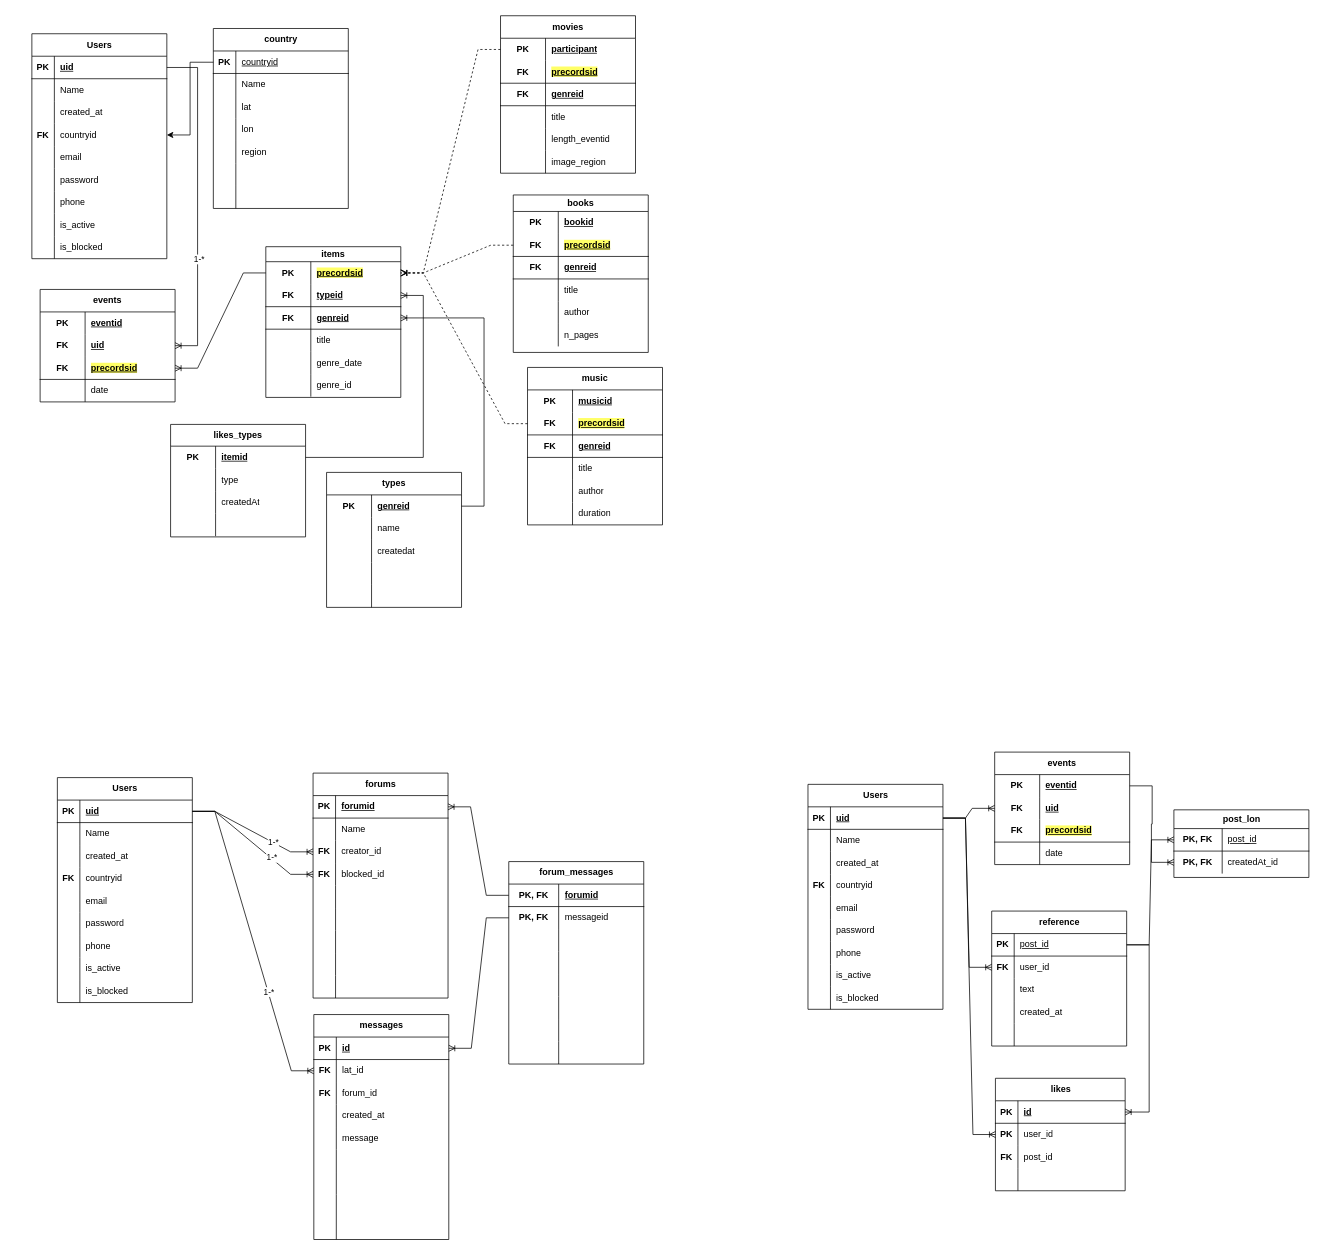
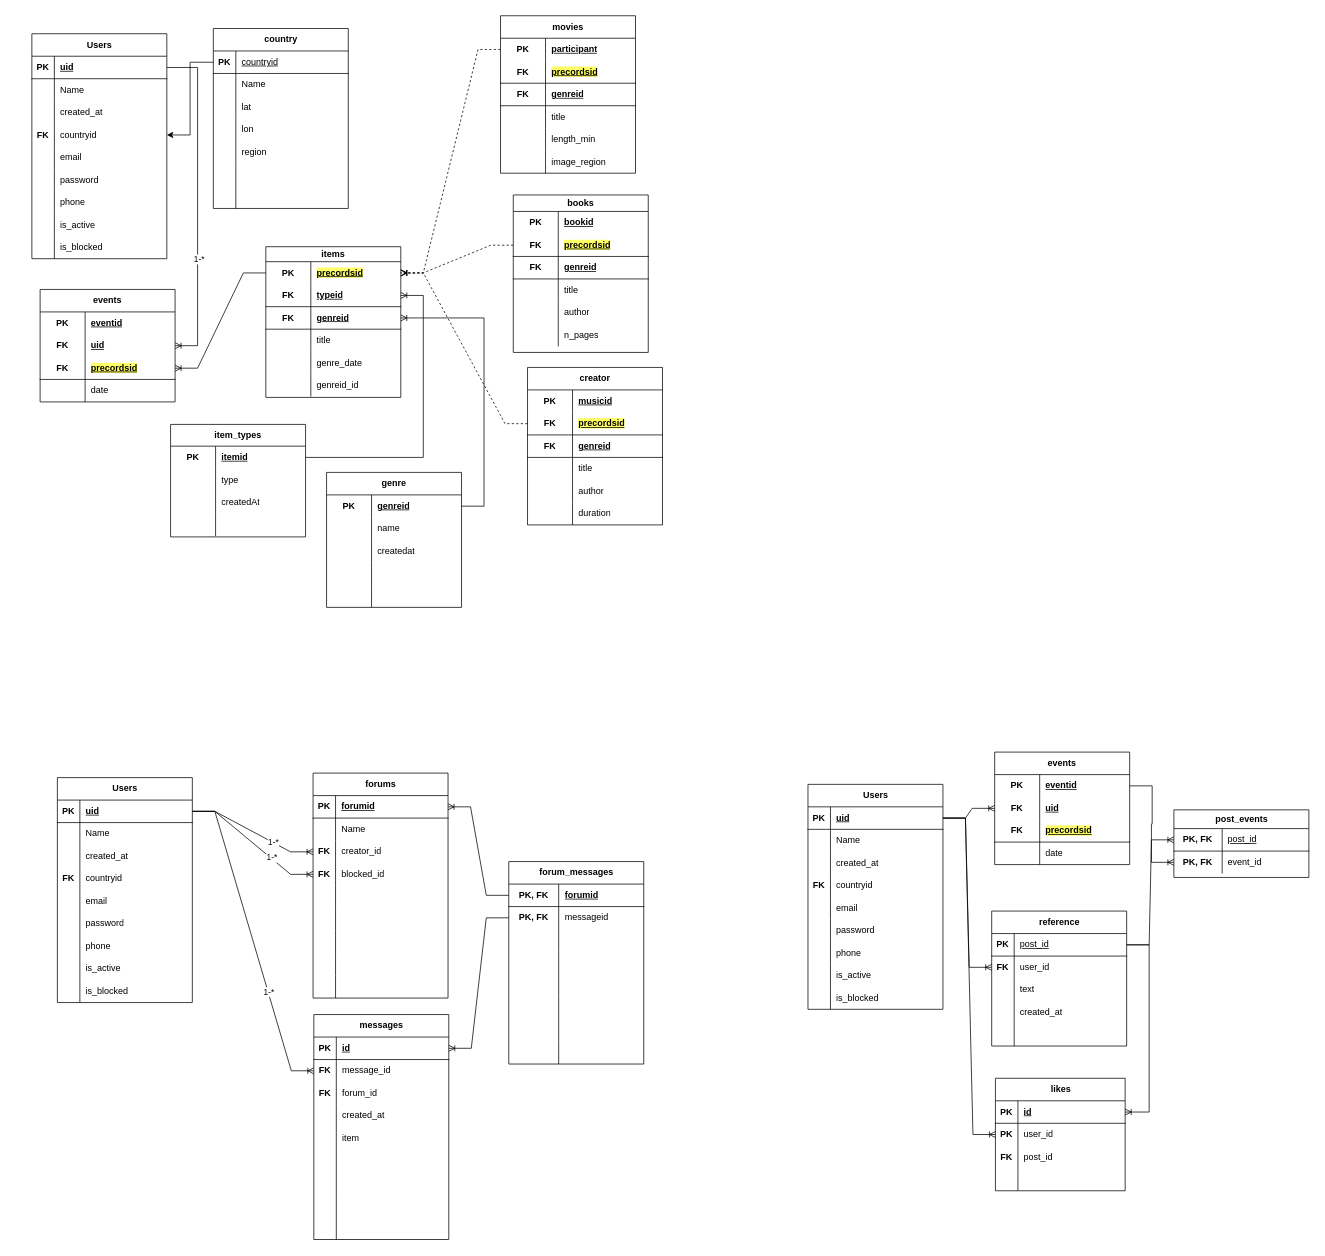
node "length_eventid": label "length_eventid" -> "length_min"
node "music": label "music" -> "creator"
node "genre_id": label "genre_id" -> "genreid_id"
node "likes_types": label "likes_types" -> "item_types"
node "types": label "types" -> "genre"
node "post_lon": label "post_lon" -> "post_events"
node "createdAt_id": label "createdAt_id" -> "event_id"
node "lat_id": label "lat_id" -> "message_id"
node "message": label "message" -> "item"
